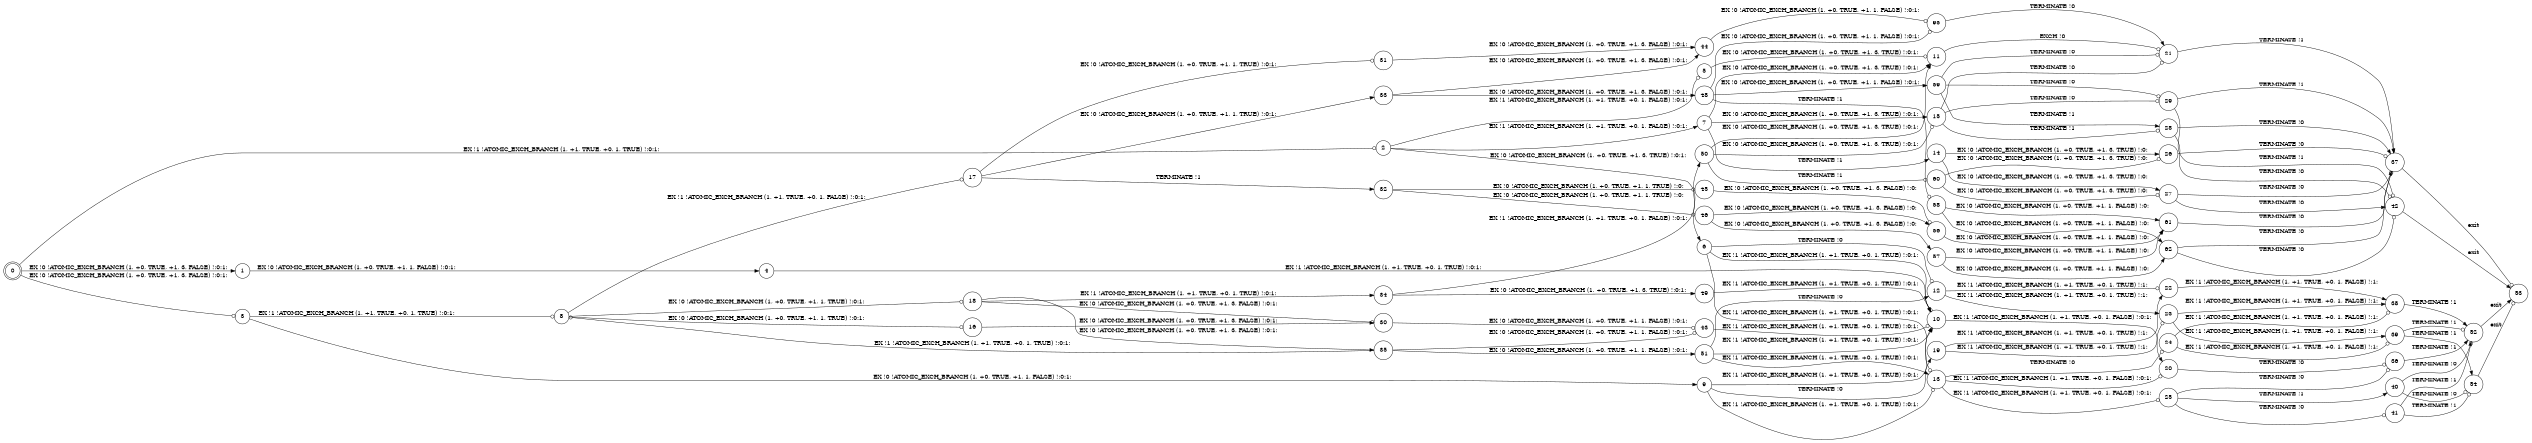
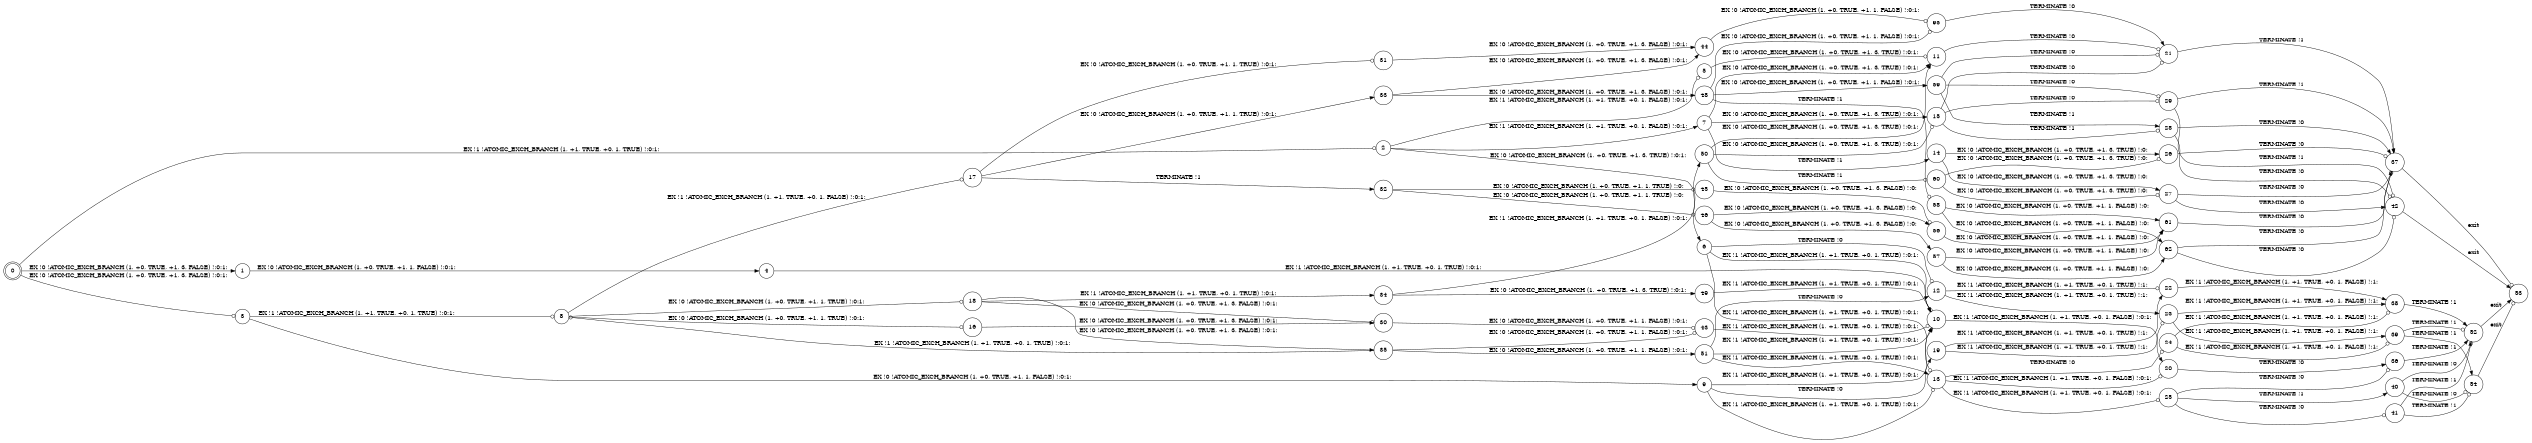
edge "11" -> "21": label "EXCH !0" -> "TERMINATE !0"
edge "20" -> "36": arrowhead odot -> normal
